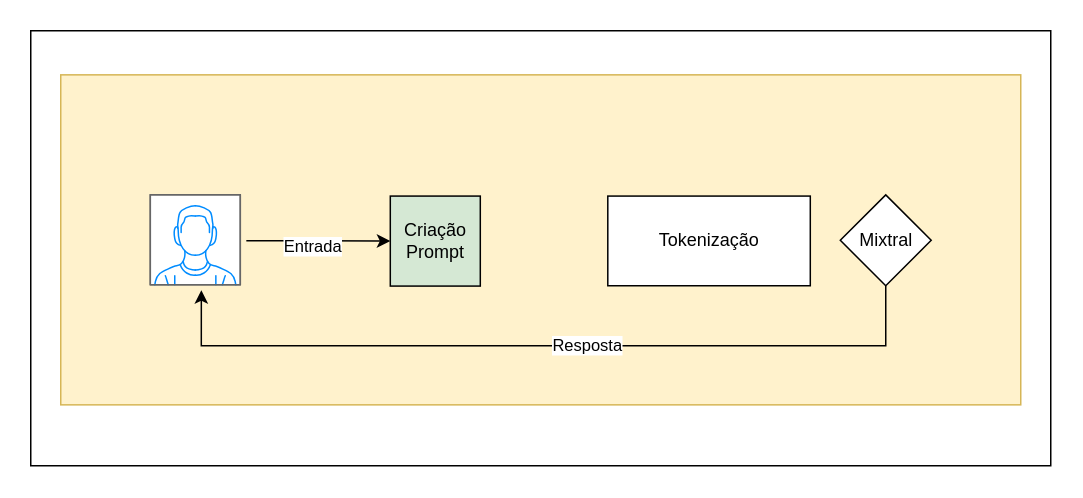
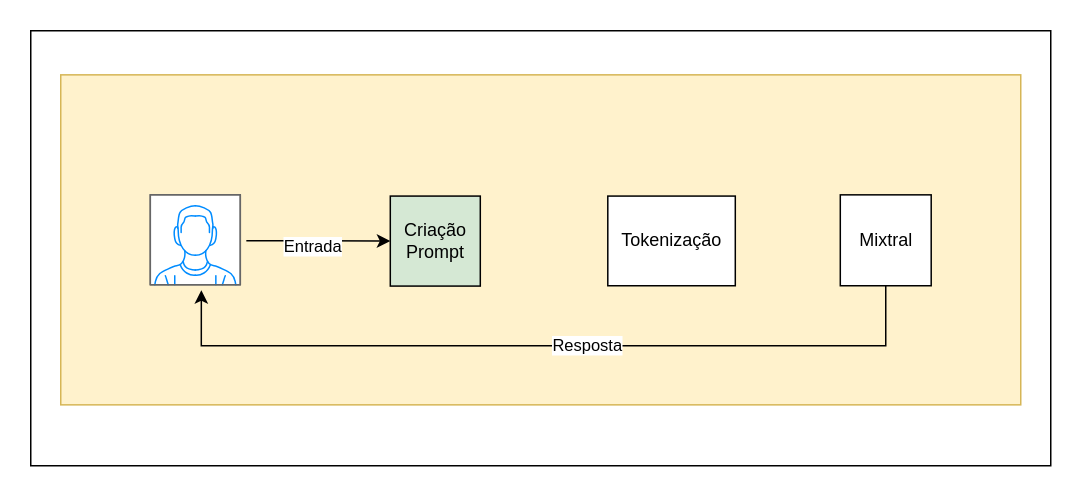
node "Mixtral": shape diamond -> rectangle
node "Tokenização": size 203x90 -> 128x90
